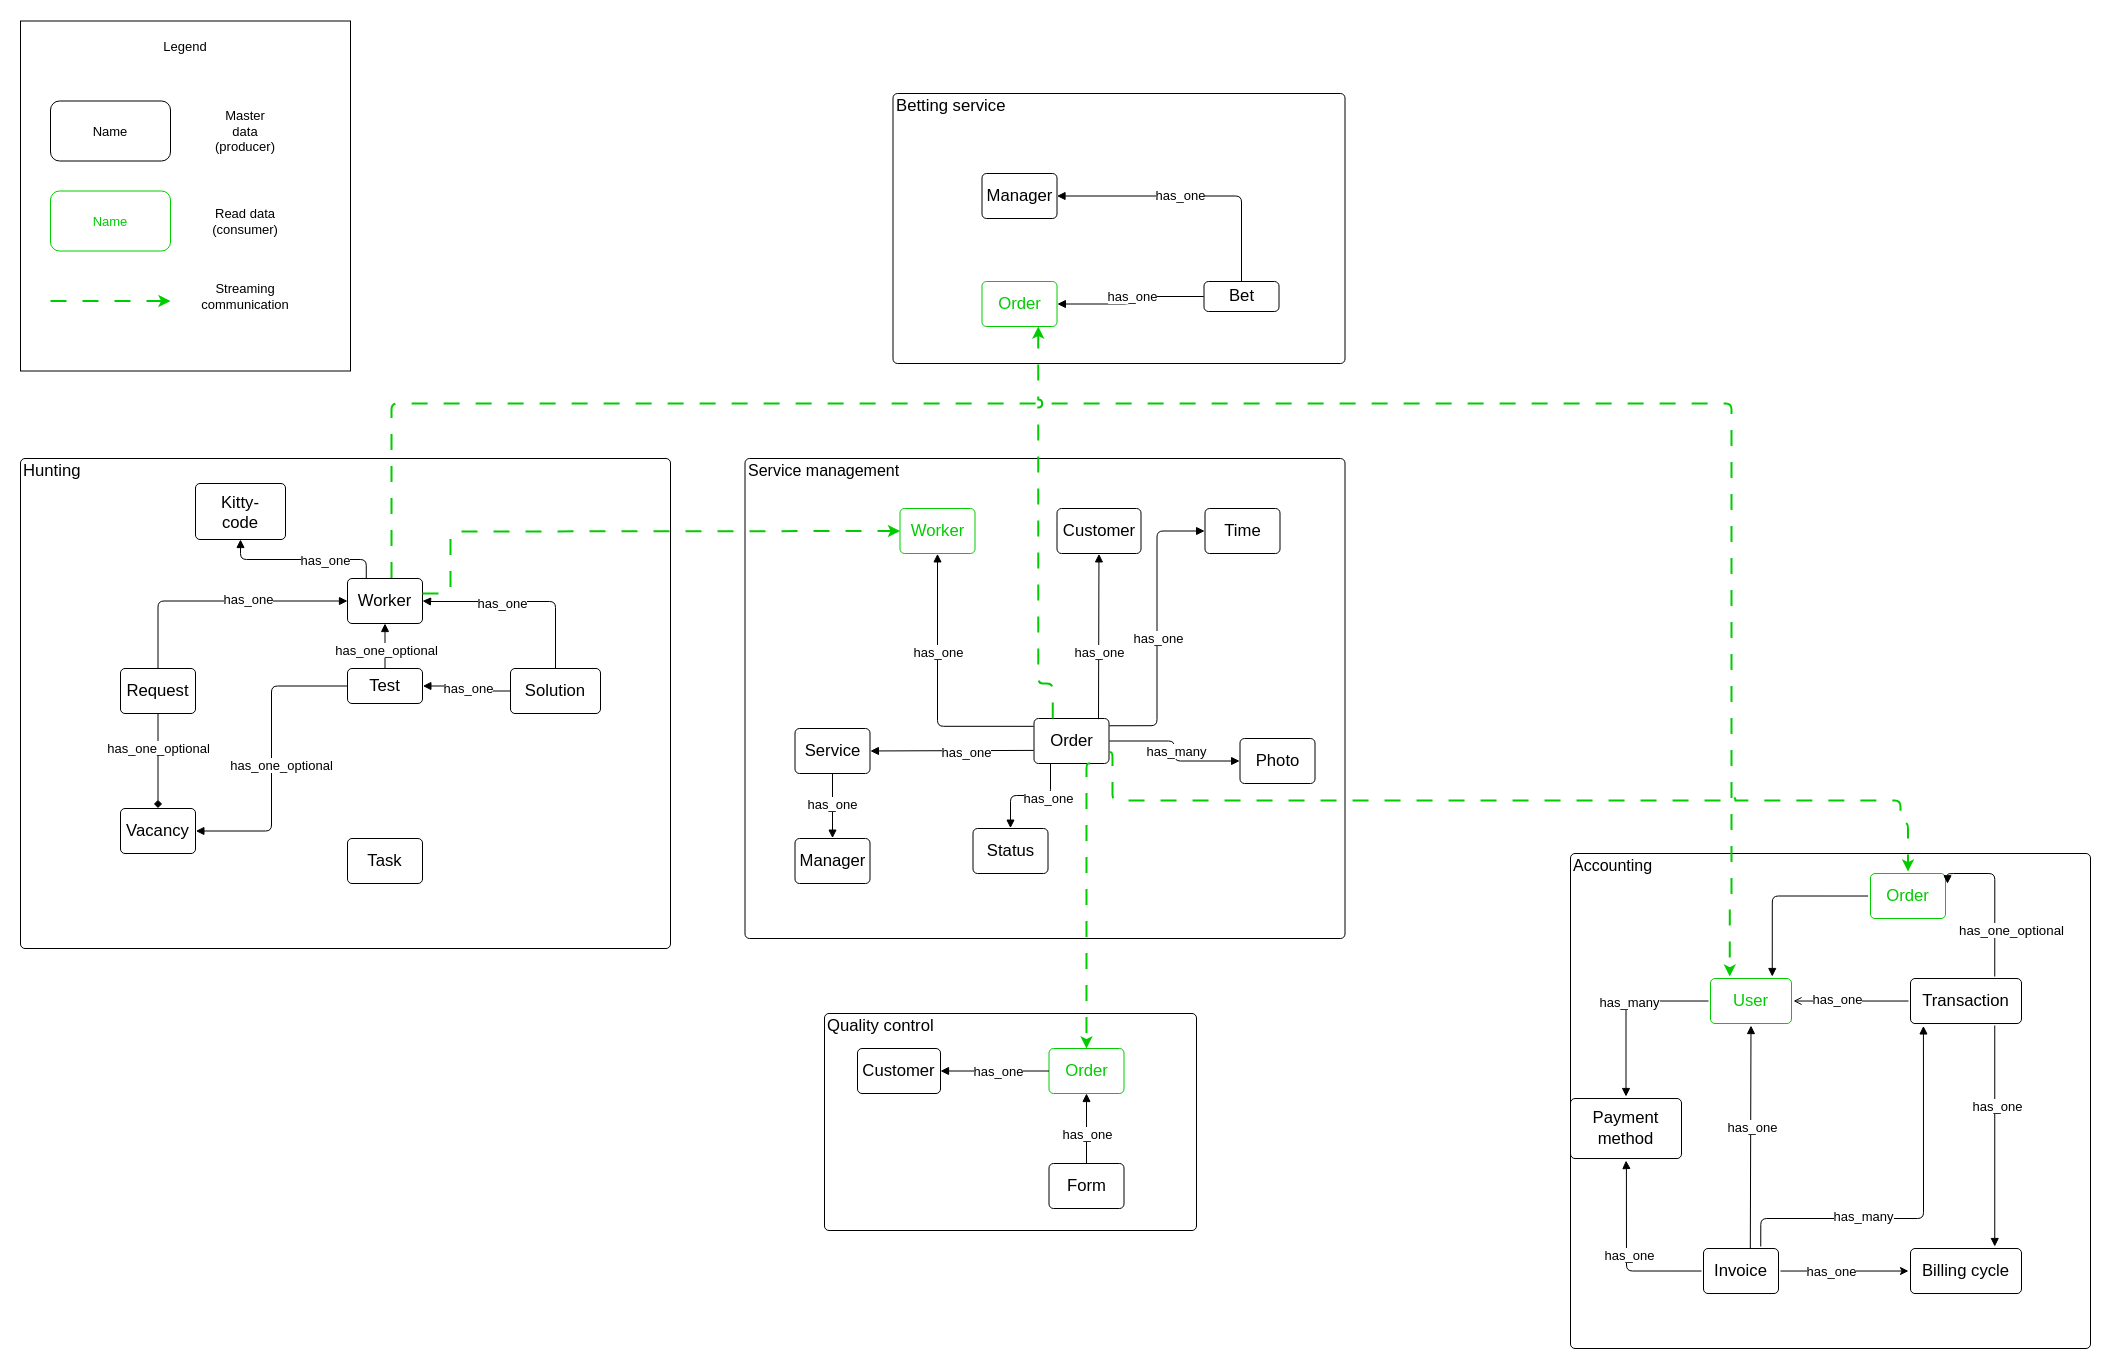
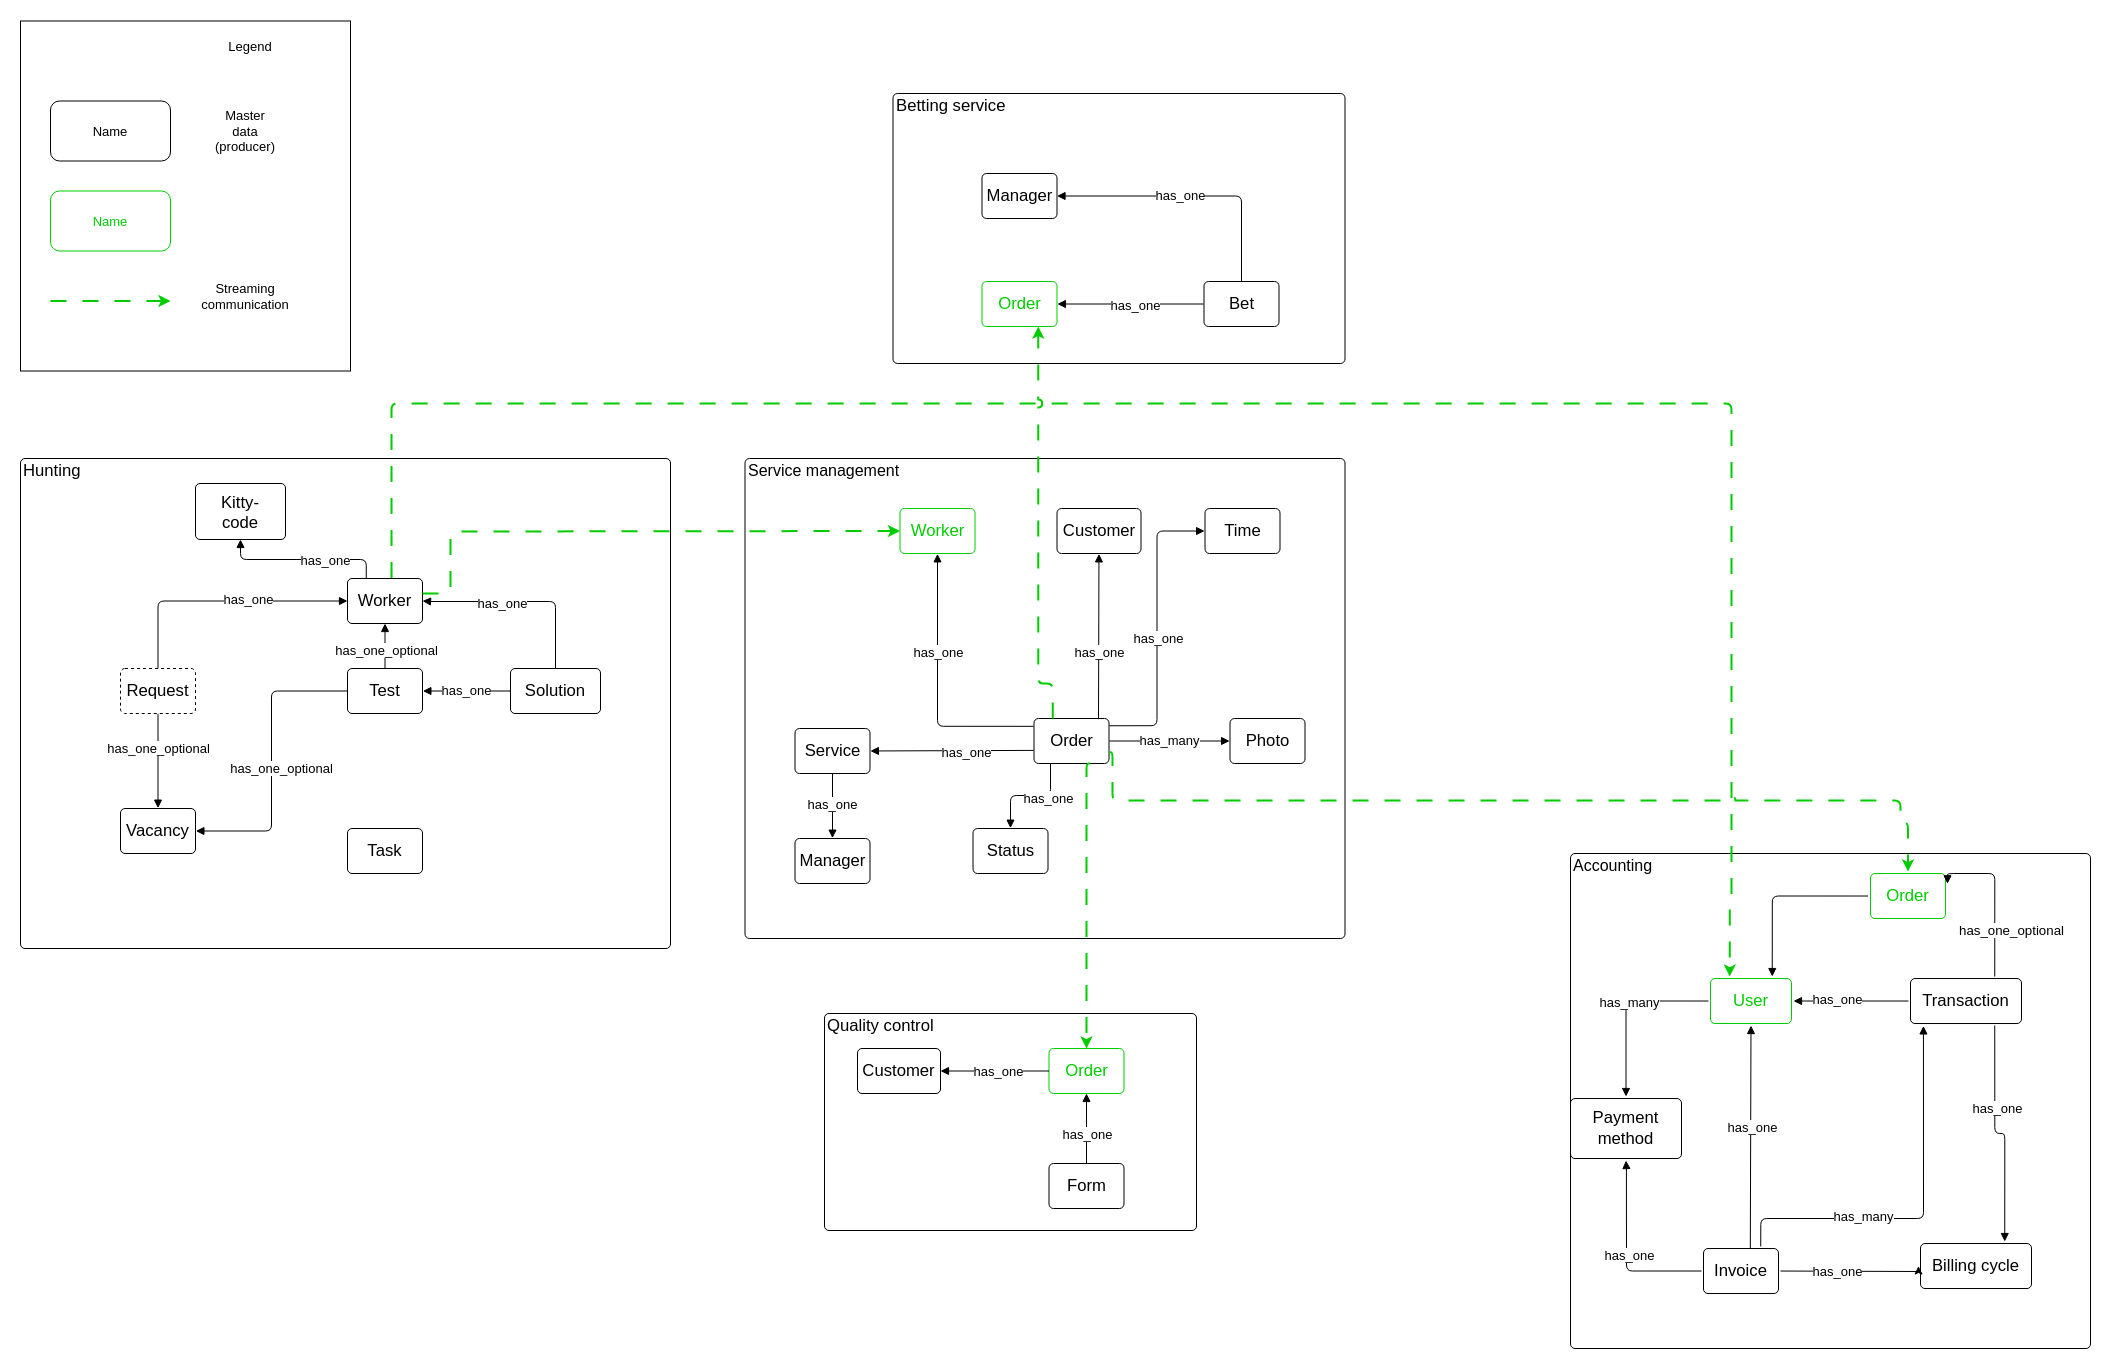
node "Legend": moved (186, 46) -> (251, 46)
node "Read data (consumer)": removed
node "Bet": size 75x30 -> 75x45
node "Test": size 75x35 -> 75x45
node "Request": style solid -> dashed
node "Photo": moved (1278, 761) -> (1268, 741)
edge "Request" -> "Vacancy": arrowhead diamond -> block
node "Task": moved (385, 861) -> (385, 851)
edge "Transaction" -> "User": arrowhead open -> block
node "Billing cycle": moved (1966, 1271) -> (1976, 1266)
